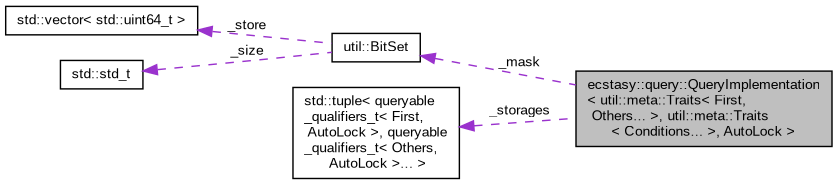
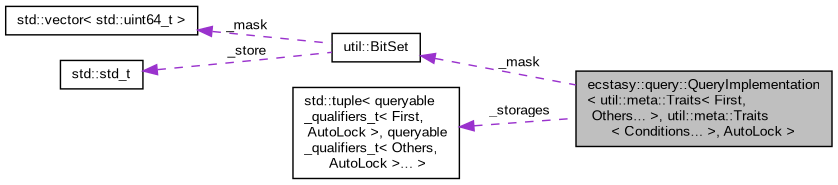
edge "util::BitSet" -> "std::vector< std::uint64_t >": label " _store" -> " _mask"
edge "util::BitSet" -> "std::std_t": label " _size" -> " _store"
